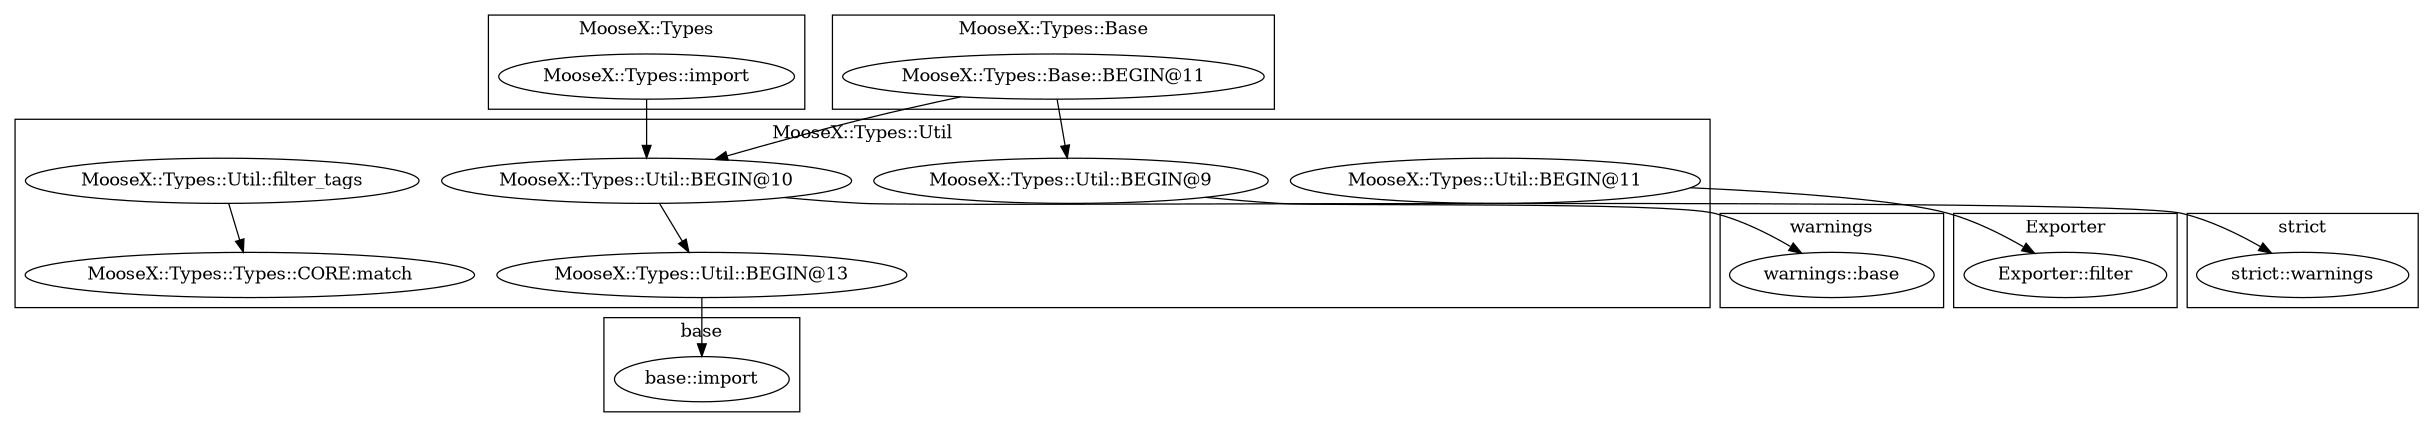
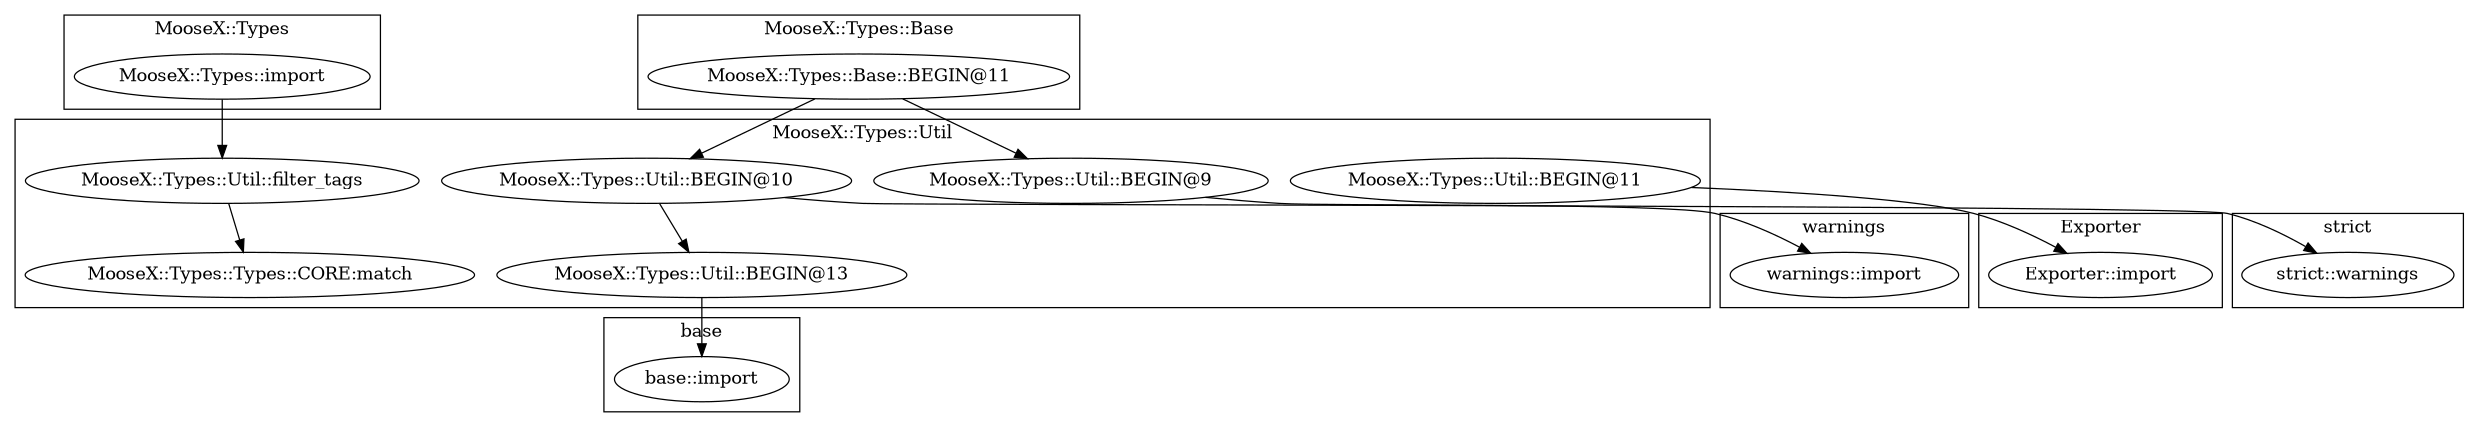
edge "MooseX::Types::import" -> "MooseX::Types::Util::BEGIN@10": now "MooseX::Types::import" -> "MooseX::Types::Util::filter_tags"
node "warnings::base": label "warnings::base" -> "warnings::import"
node "Exporter::filter": label "Exporter::filter" -> "Exporter::import"
